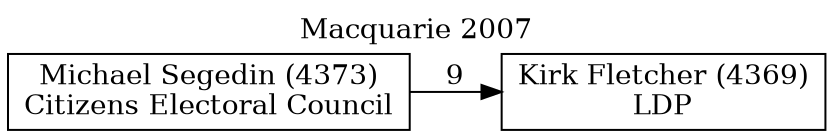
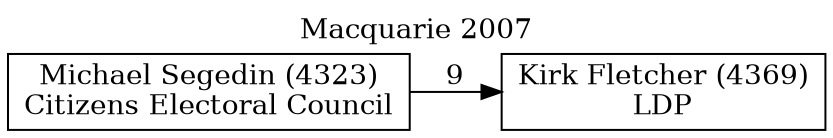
node "Michael Segedin (4373) Citizens Electoral Council": label "Michael Segedin (4373) Citizens Electoral Council" -> "Michael Segedin (4323) Citizens Electoral Council"
